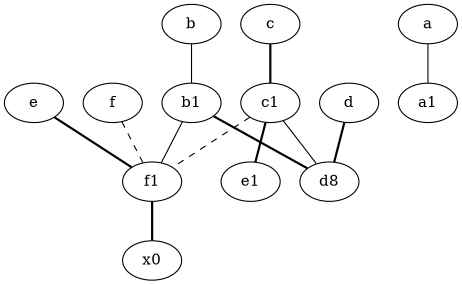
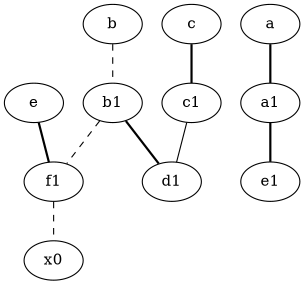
edge "b" -- "b1": style solid -> dashed
edge "a" -- "a1": style solid -> bold
node "f": removed
node "d": removed
edge "c1" -- "e1": now "a1" -- "e1"
edge "b1" -- "f1": style solid -> dashed
edge "c1" -- "f1": removed
node "d8": label "d8" -> "d1"
edge "f1" -- "x0": style bold -> dashed
